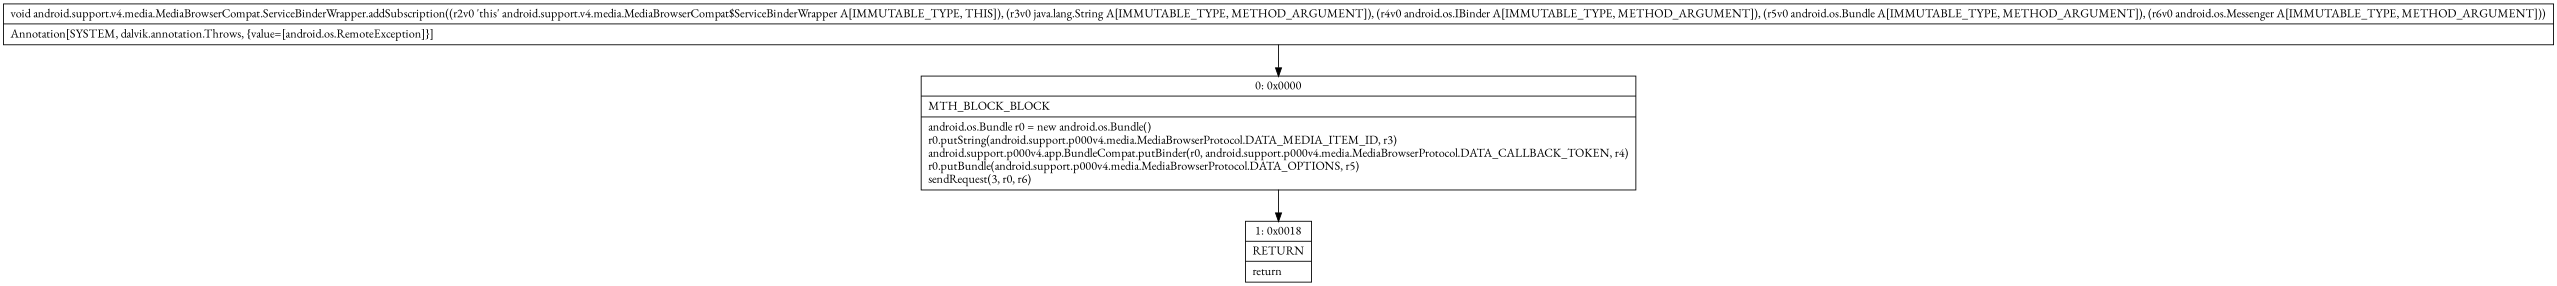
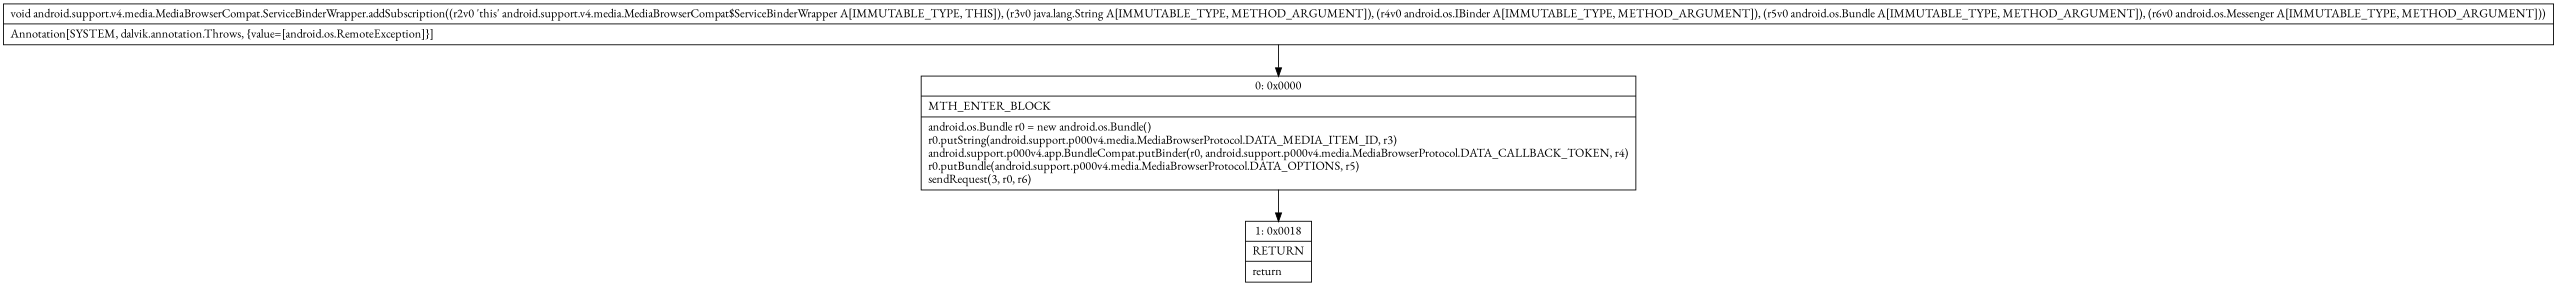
node "0: 0x0000": text "MTH_BLOCK_BLOCK" -> "MTH_ENTER_BLOCK"
